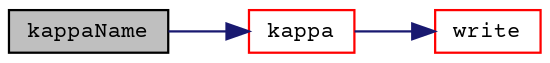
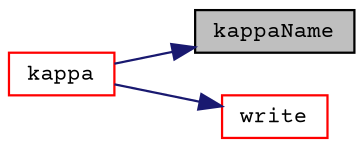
edge "kappaName" -> "kappa": reversed
